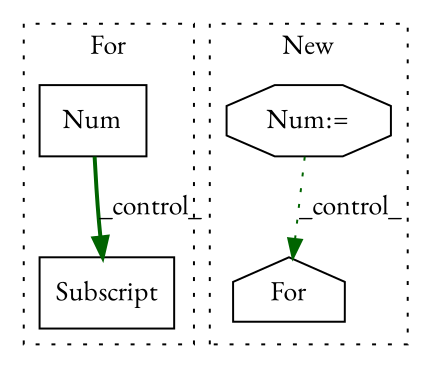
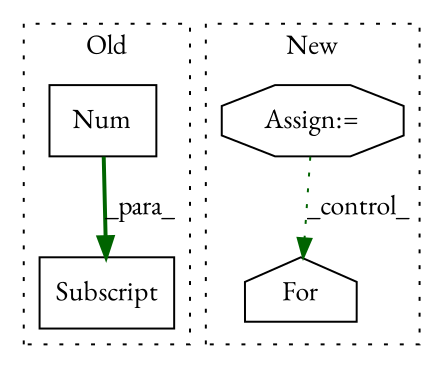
cluster "For": label "For" -> "Old"
node "Num:=": label "Num:=" -> "Assign:="
edge "Num" -> "Subscript": label "_control_" -> "_para_"
